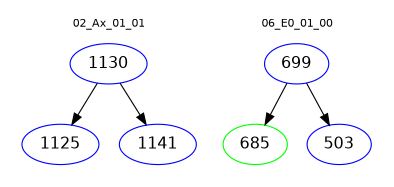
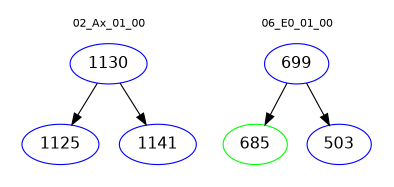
cluster "02_Ax_01_01": label "02_Ax_01_01" -> "02_Ax_01_00"
